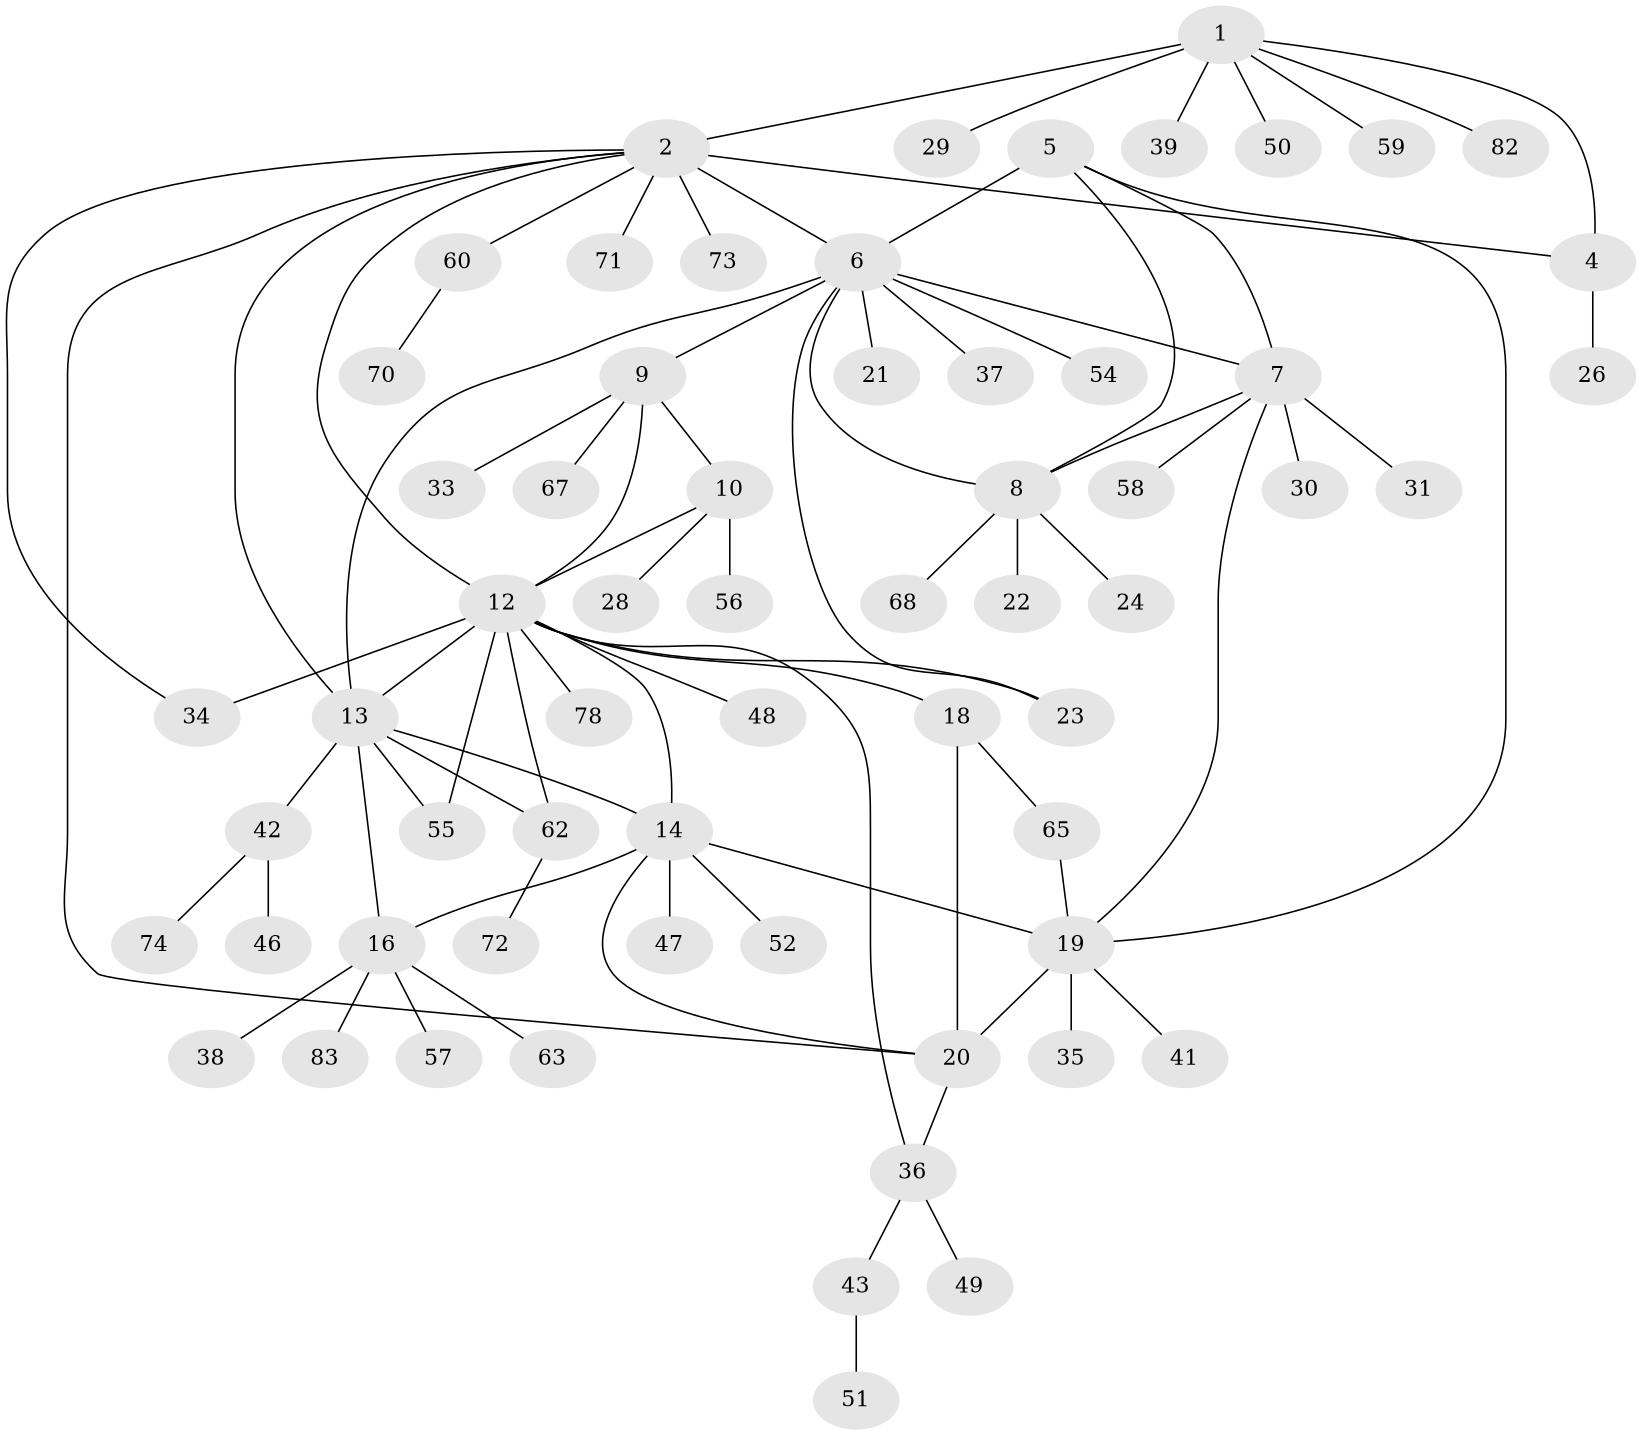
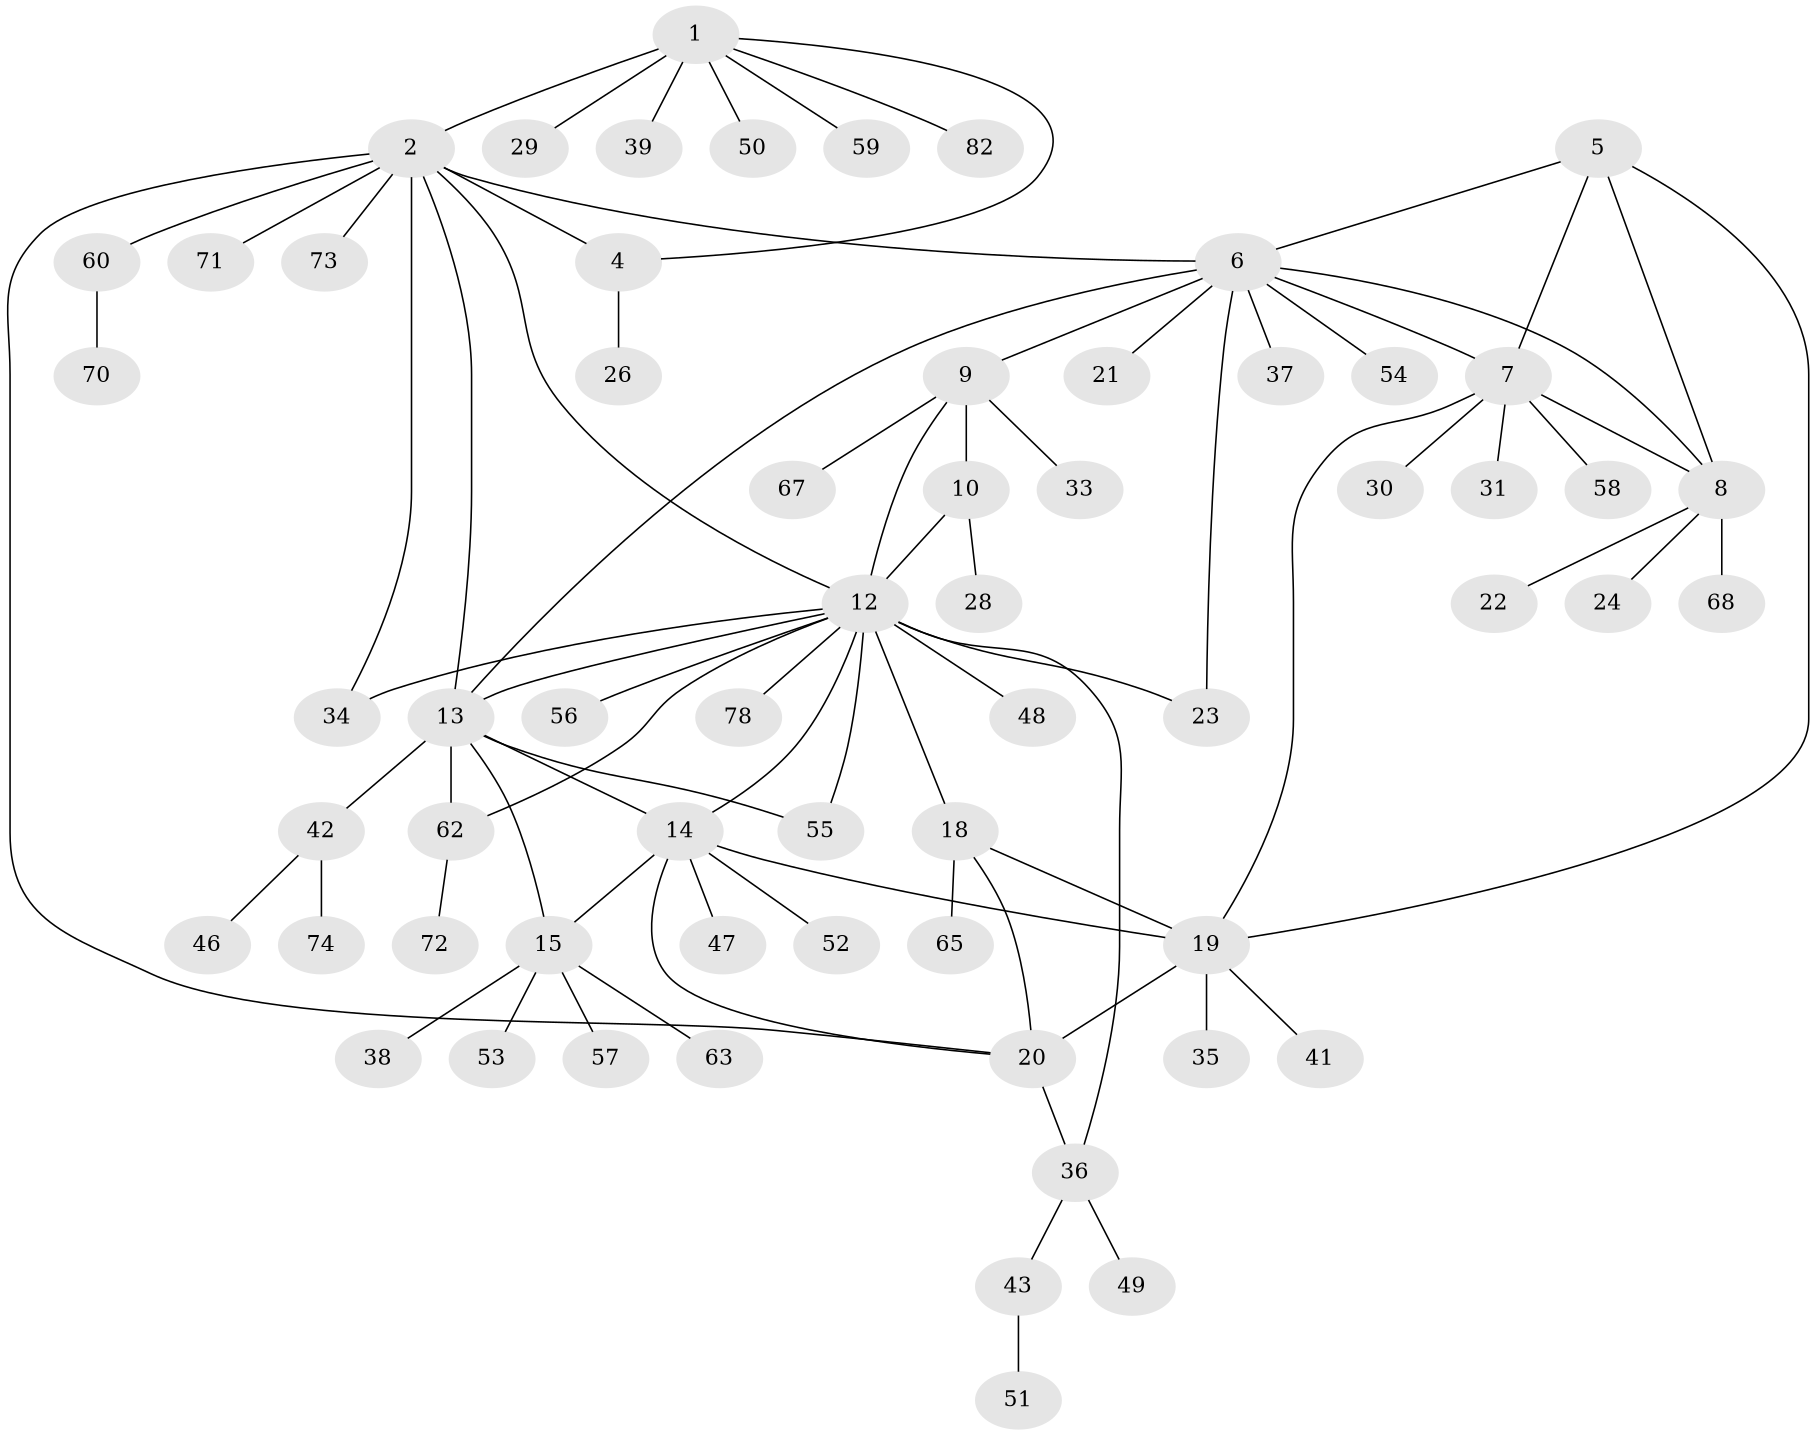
edge "10" -- "56": now "12" -- "56"
edge "65" -- "19": now "18" -- "19"
node "16": label "16" -> "15"
node "83": label "83" -> "53"
